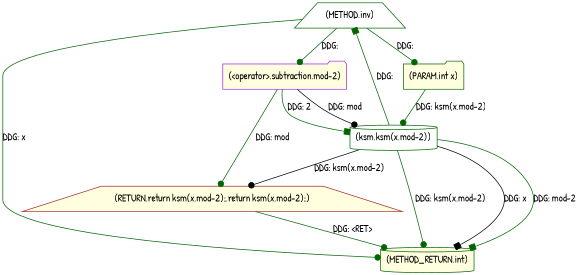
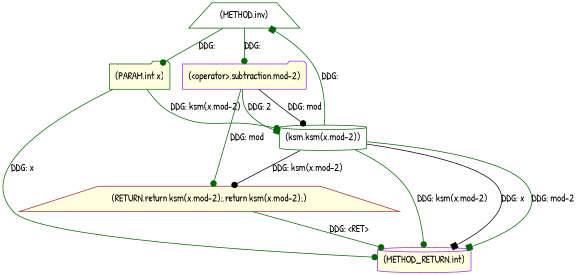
edge "(METHOD,inv)" -> "(METHOD_RETURN,int)": now "(PARAM,int x)" -> "(METHOD_RETURN,int)"
node "(METHOD_RETURN,int)": color darkgreen -> purple
